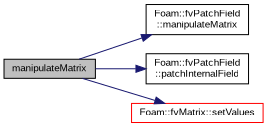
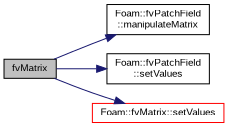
node "manipulateMatrix": label "manipulateMatrix" -> "fvMatrix"
node "Foam::fvPatchField ::patchInternalField": label "Foam::fvPatchField ::patchInternalField" -> "Foam::fvPatchField ::setValues"
